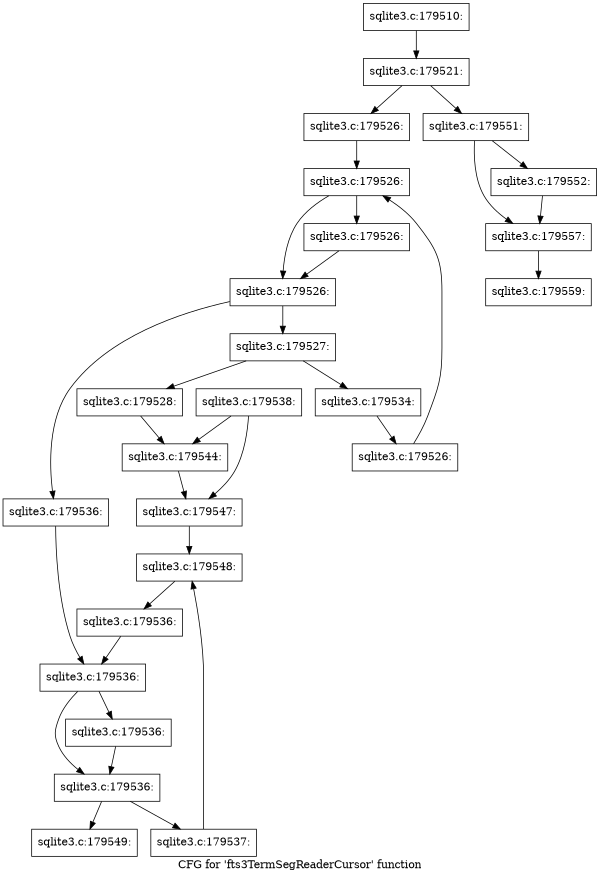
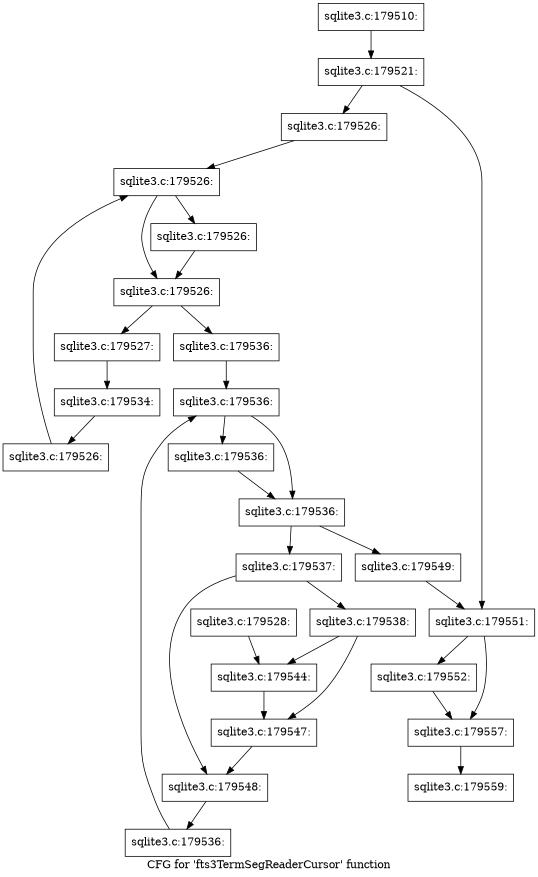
edge "sqlite3.c:179527:" -> "sqlite3.c:179528:": removed
edge "sqlite3.c:179537:" -> "sqlite3.c:179538:": added
edge "sqlite3.c:179549:" -> "sqlite3.c:179551:": added
